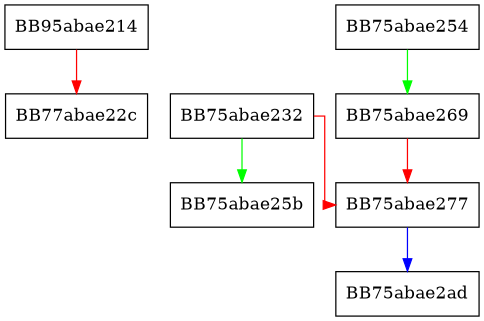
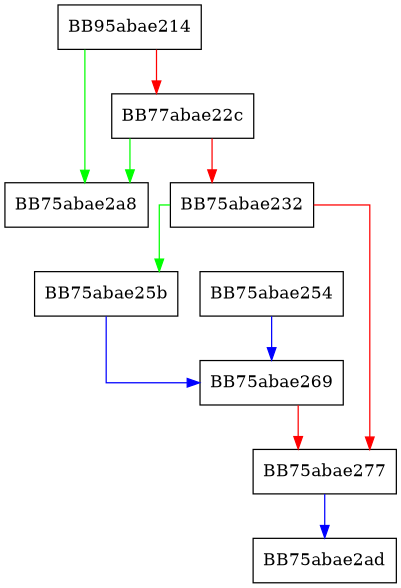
edge "BB75abae254" -> "BB75abae269": color green -> blue
edge "BB77abae22c" -> "BB75abae232": added
node "BB75abae2a8": added
edge "BB75abae25b" -> "BB75abae269": added
